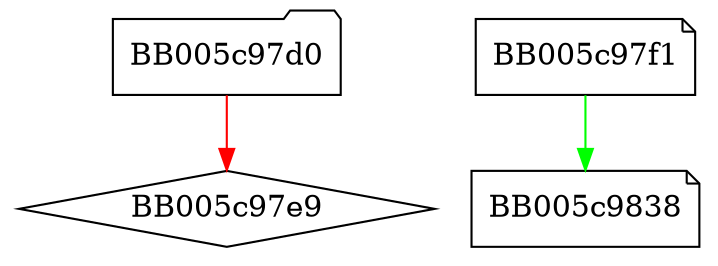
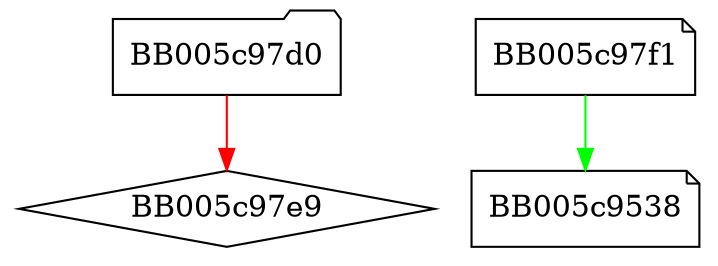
node "BB005c9838": label "BB005c9838" -> "BB005c9538"
